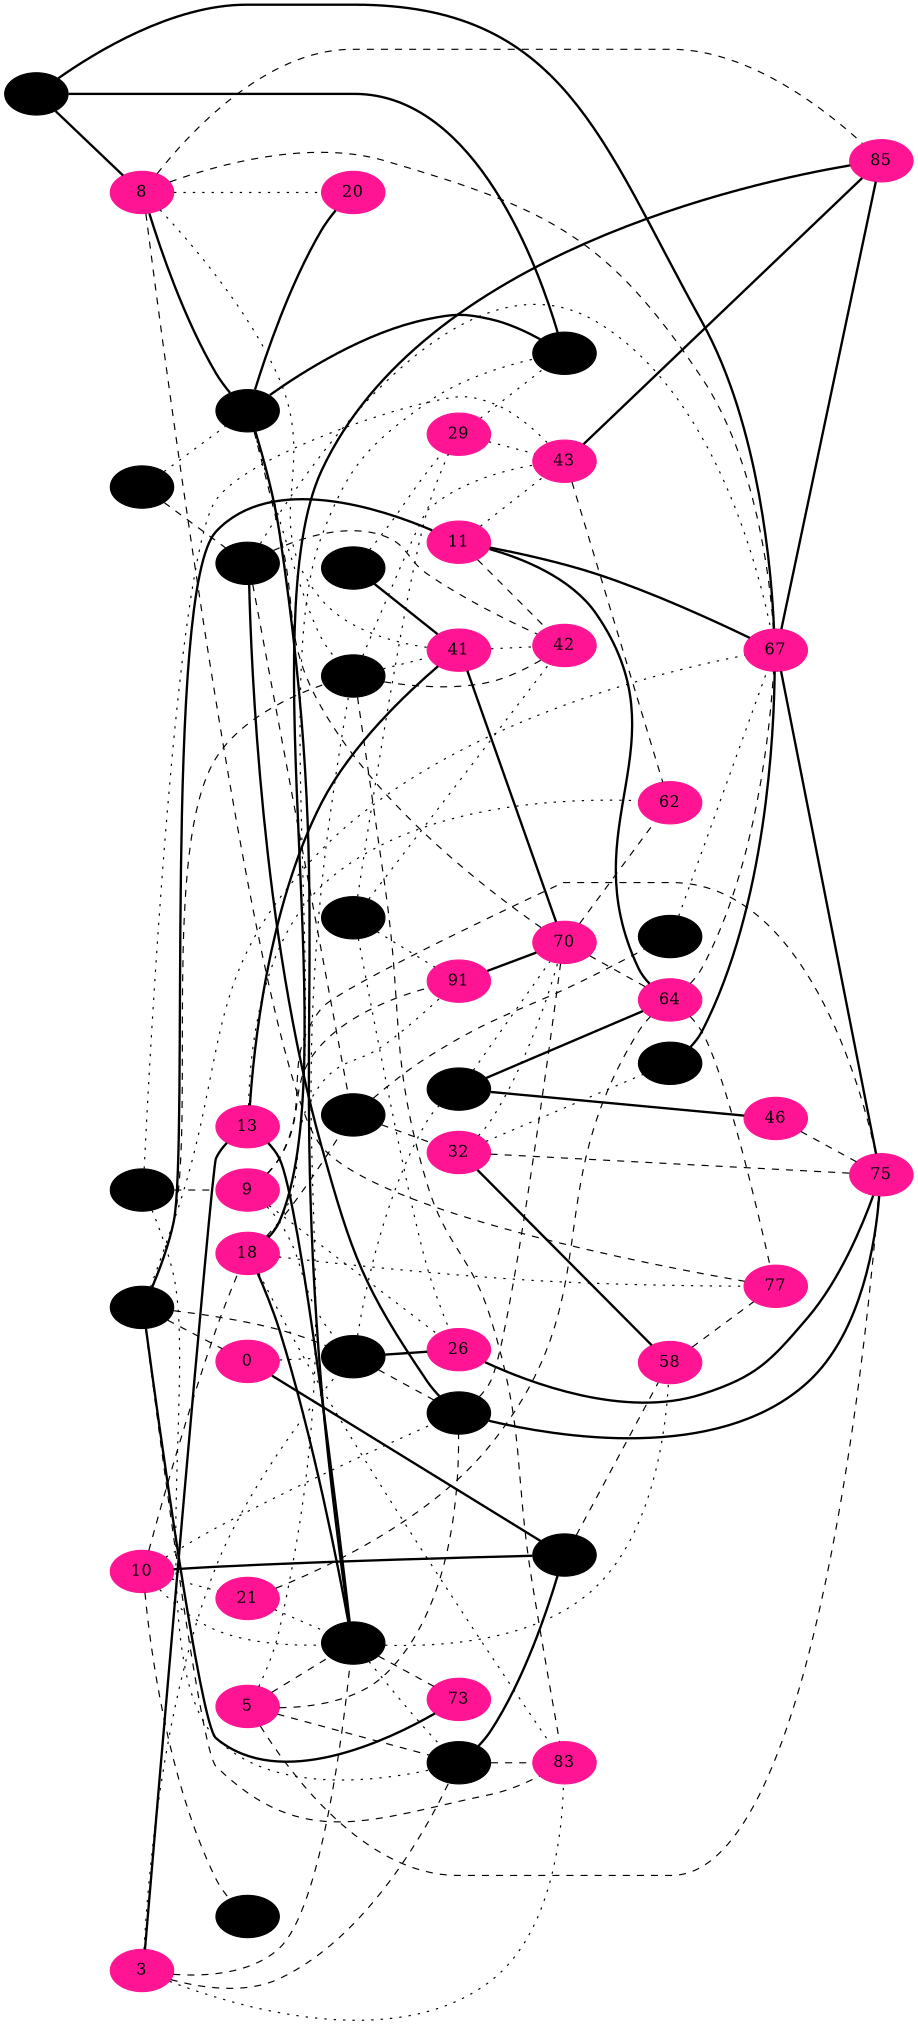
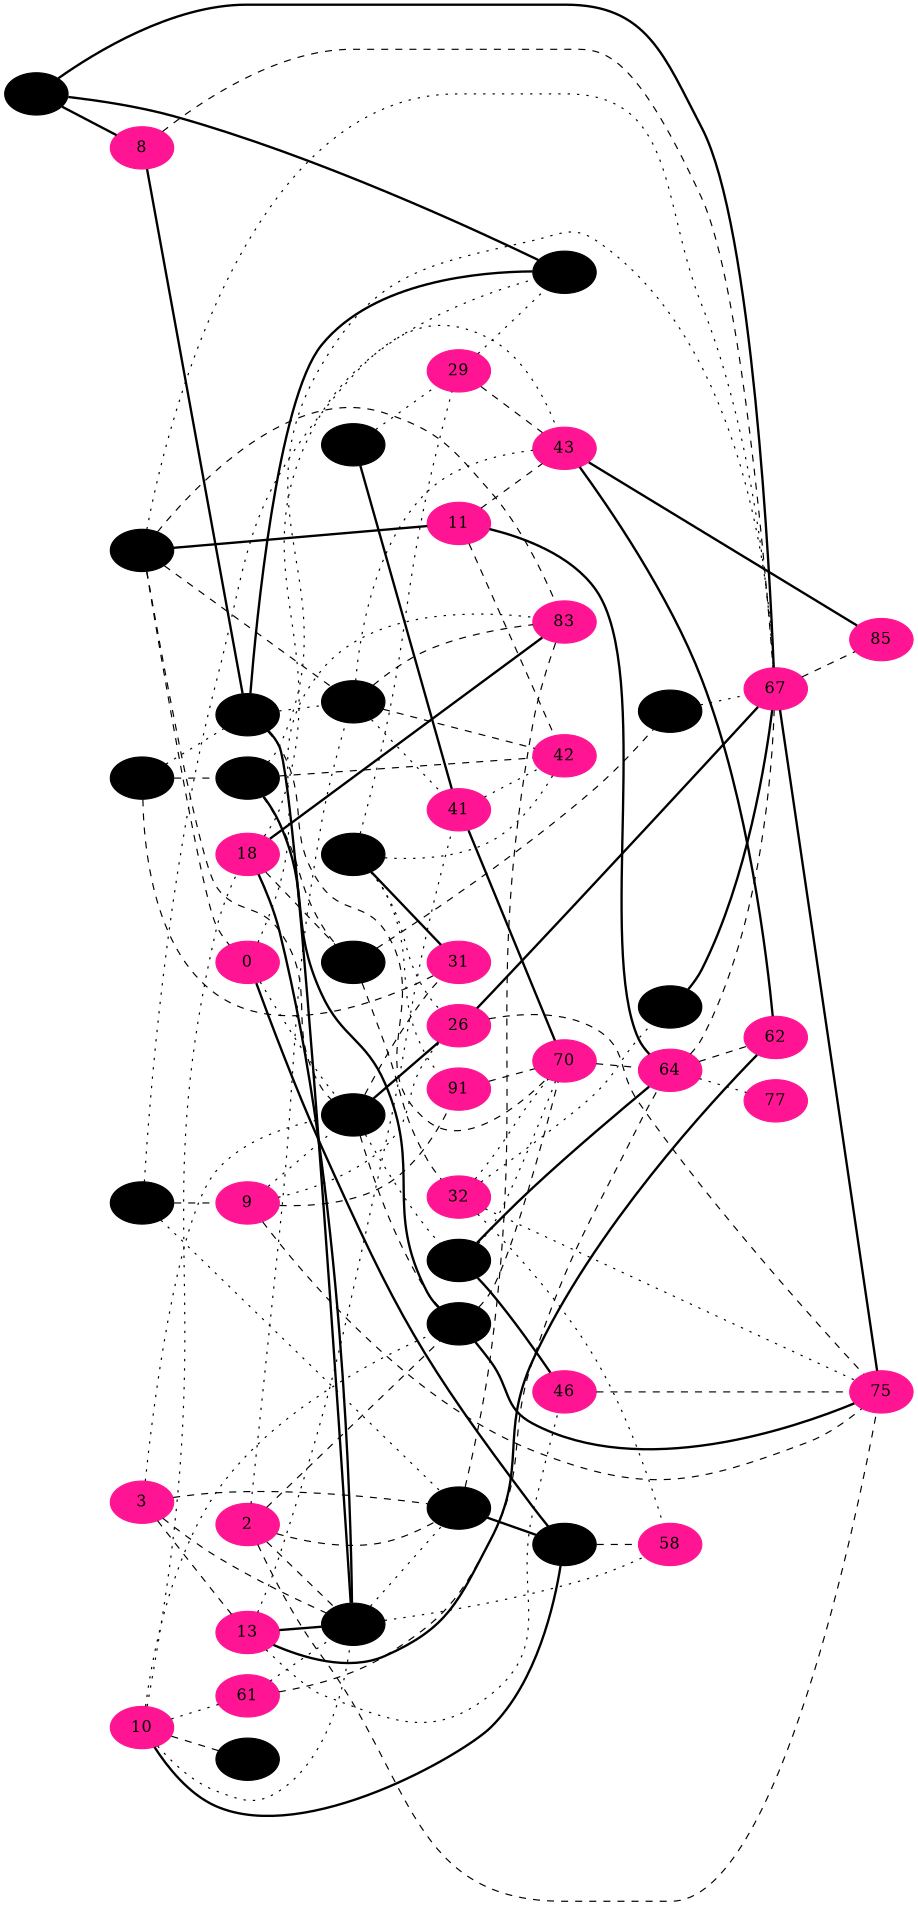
edge "85" -- "8": removed
node "20": removed
edge "85" -- "67": style bold -> dashed
edge "8" -- "41": removed
edge "29" -- "43": style dotted -> dashed
edge "85" -- "18": removed
edge "43" -- "11": style dotted -> dashed
edge "11" -- "67": now "26" -- "67"
edge "43" -- "62": style dashed -> bold
edge "41" -- "13": style bold -> dotted
edge "62" -- "70": now "62" -- "64"
edge "62" -- "13": style dotted -> bold
edge "8" -- "77": removed
node "31": added
edge "70" -- "91": style bold -> dashed
edge "91" -- "18": removed
edge "64" -- "77": style dashed -> dotted
edge "32" -- "75": style dashed -> dotted
edge "32" -- "58": style bold -> dotted
edge "18" -- "77": removed
edge "77" -- "58": removed
edge "18" -- "10": style dashed -> dotted
edge "75" -- "26": style bold -> dashed
edge "13" -- "3": style bold -> dashed
edge "18" -- "83": style dotted -> bold
node "21": label "21" -> "61"
edge "46" -- "13": added
node "73": removed
node "5": label "5" -> "2"
edge "83" -- "3": now "83" -- "0"
